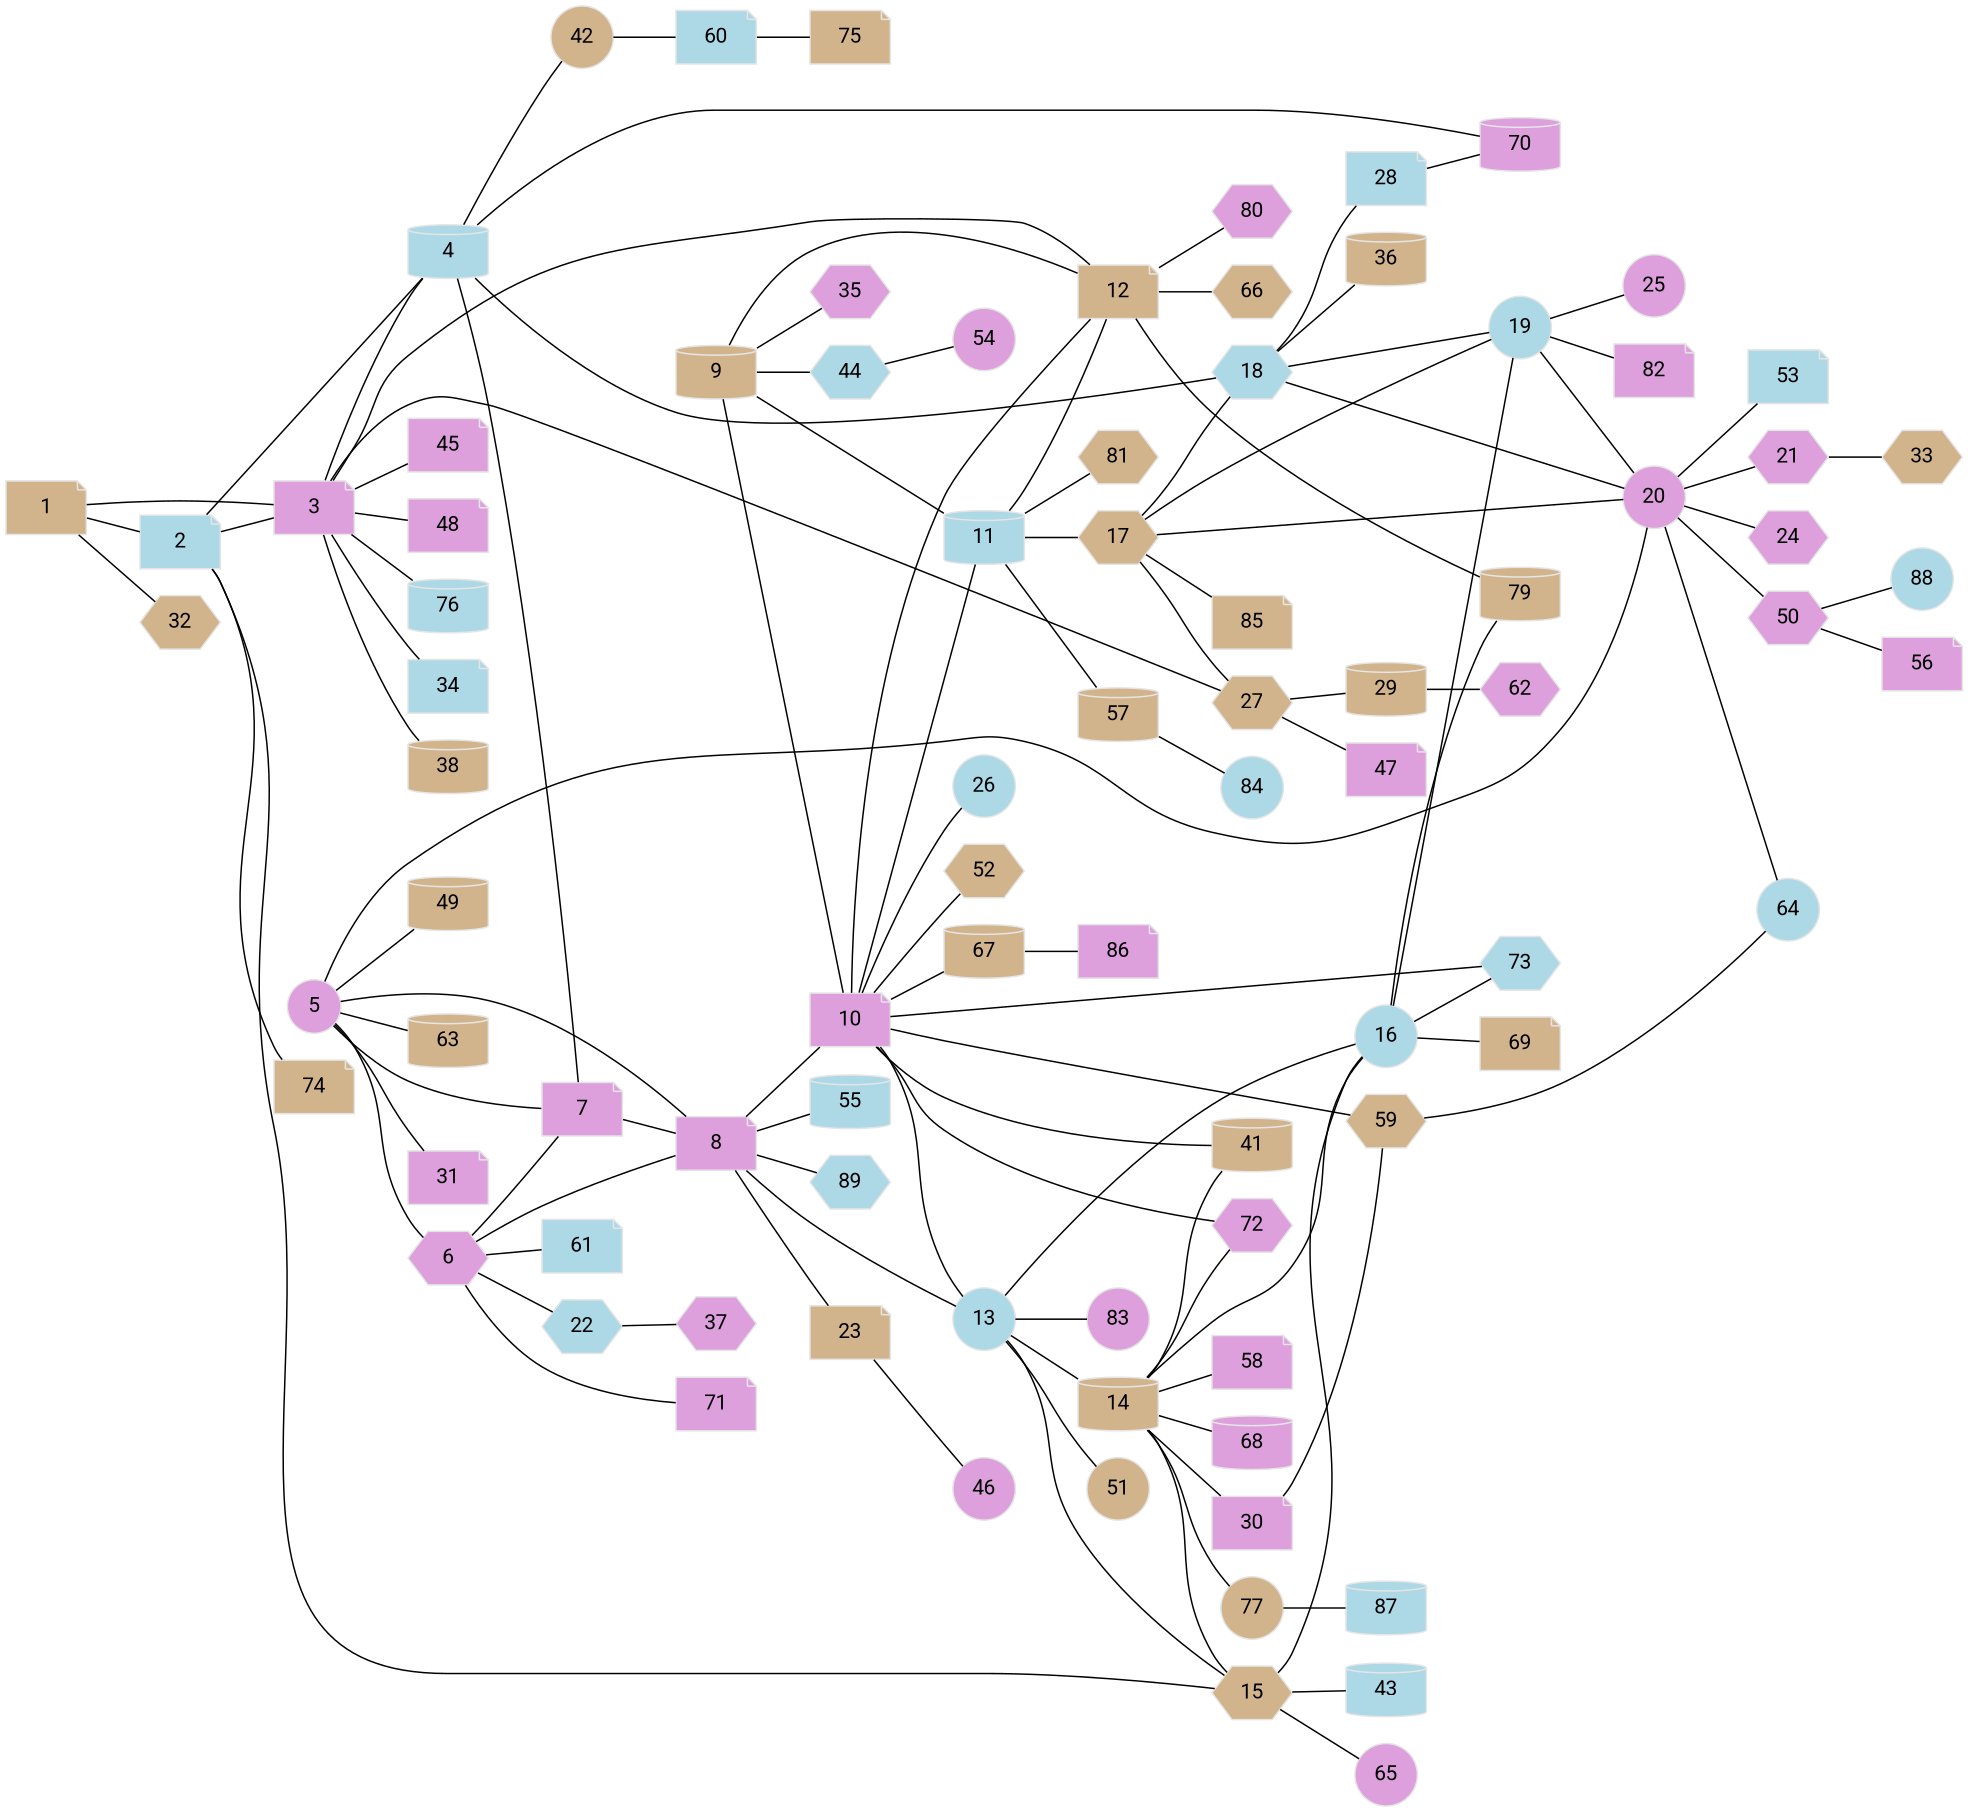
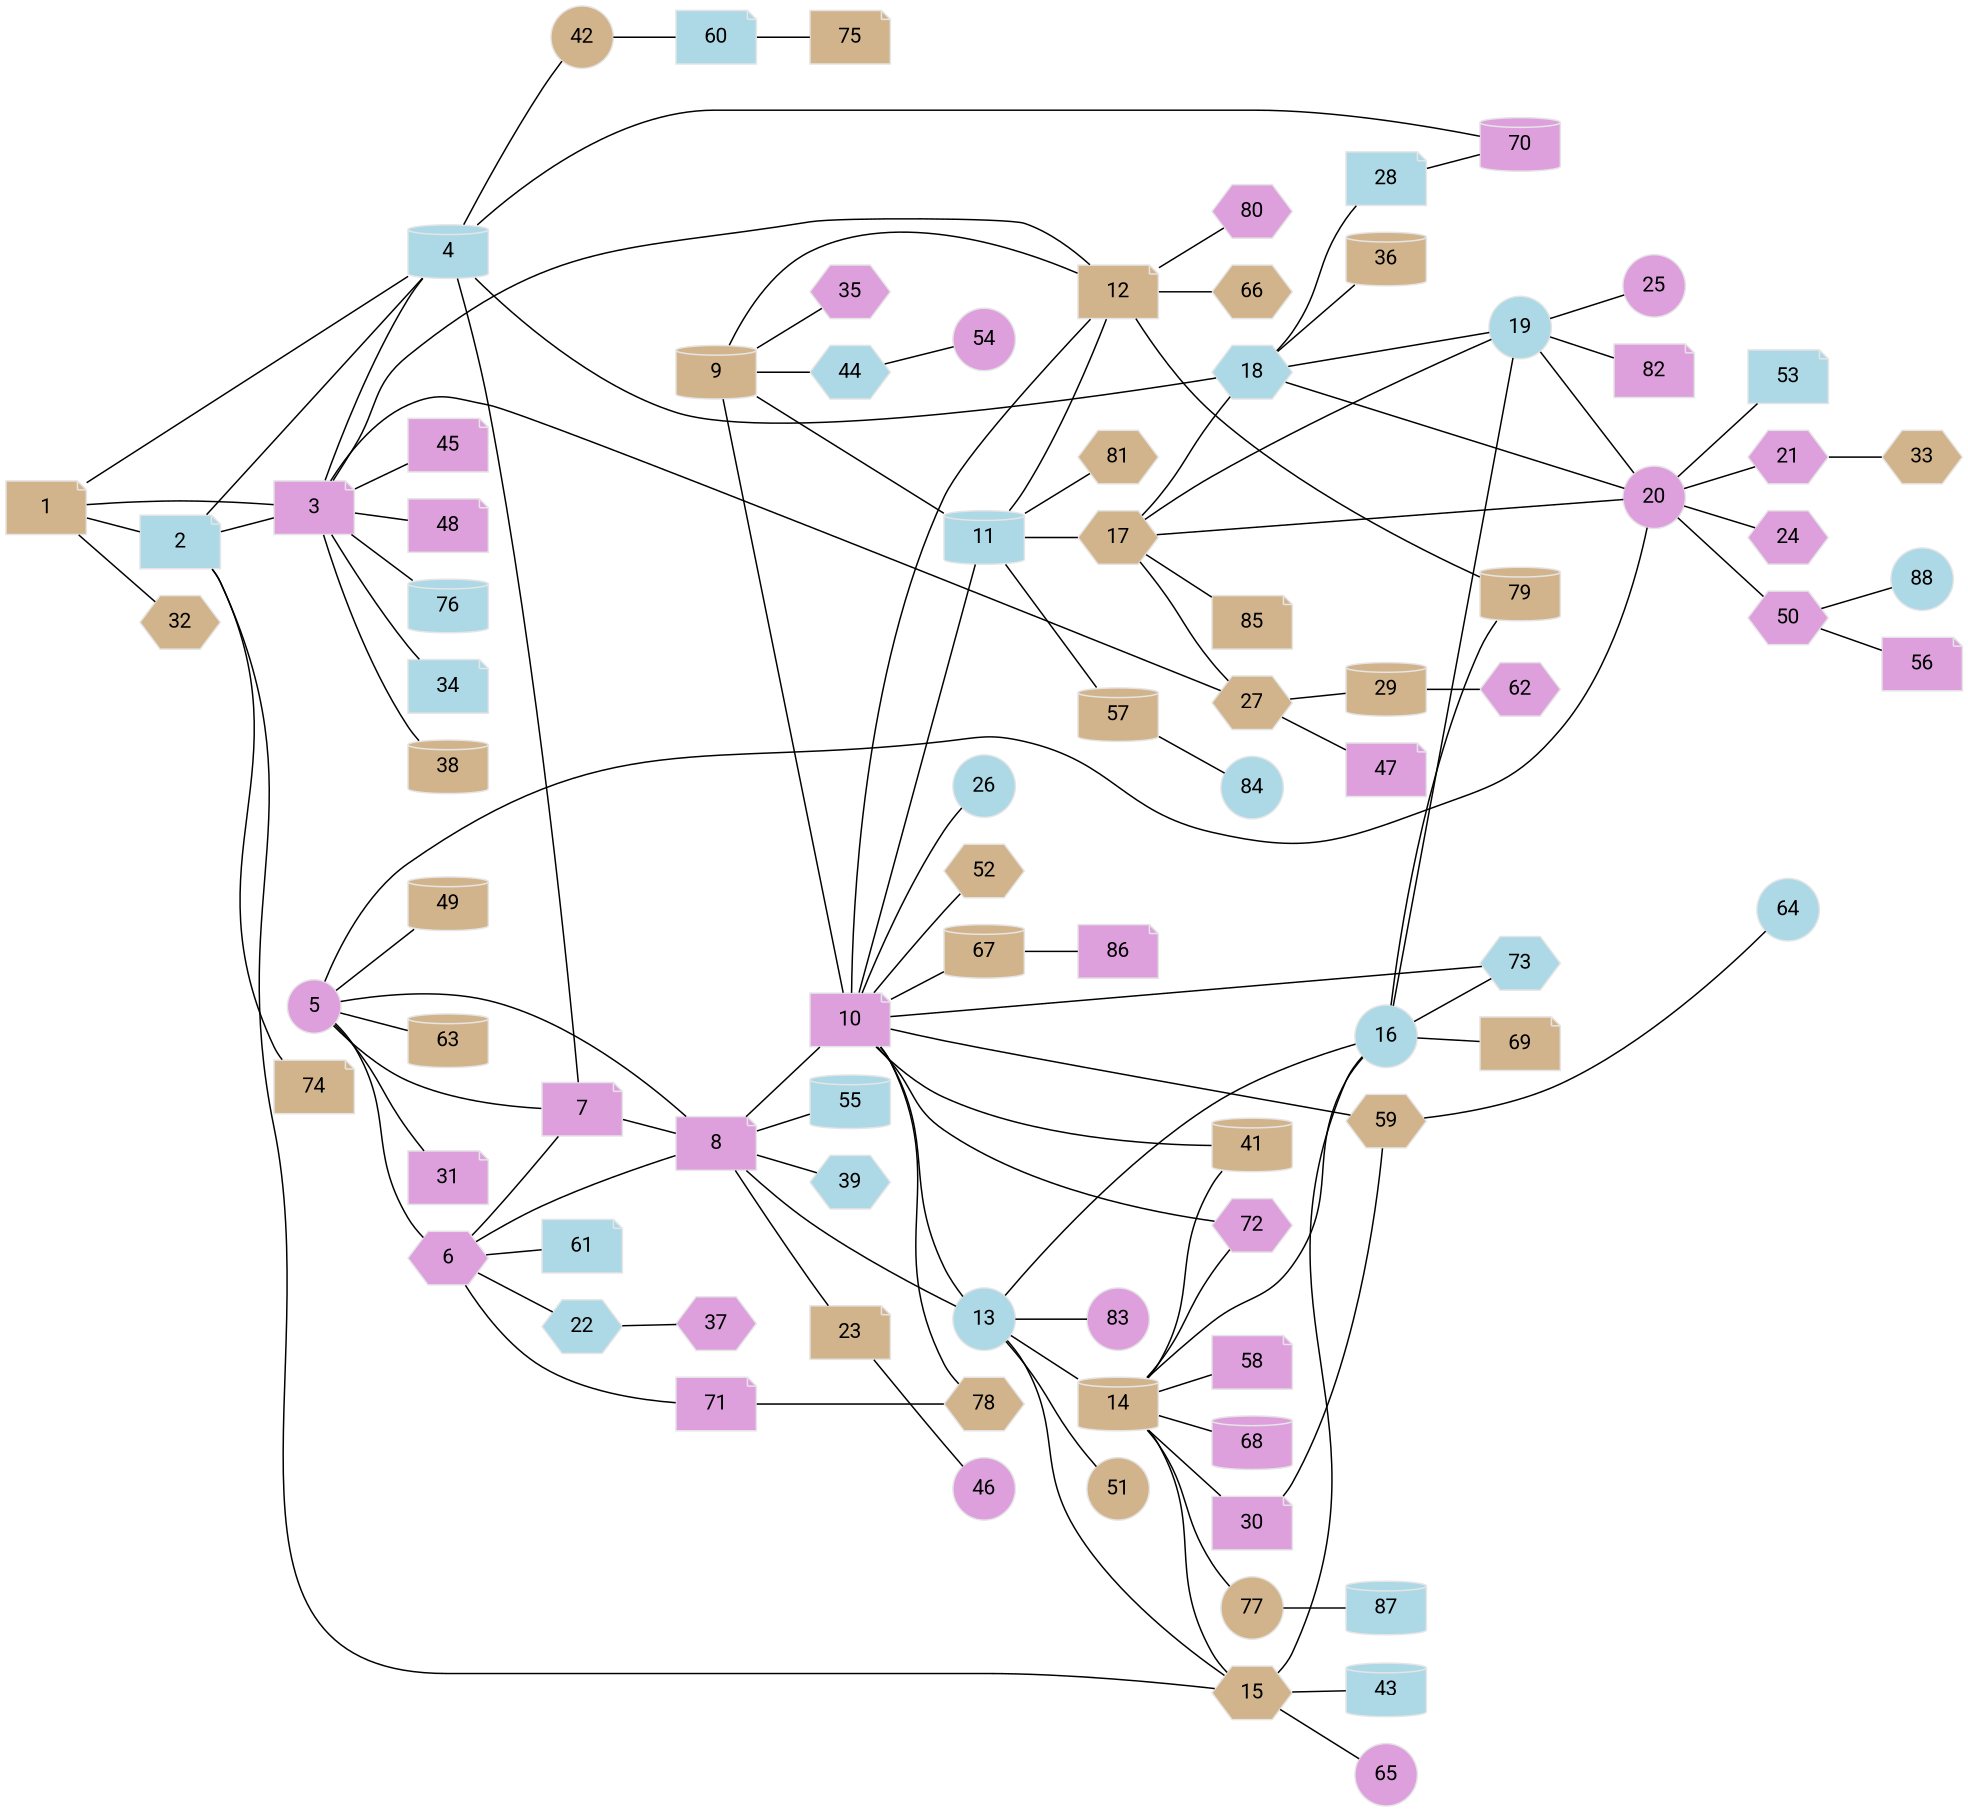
edge "4" -- "1": added
edge "20" -- "64": removed
node "89": label "89" -> "39"
node "78": added
